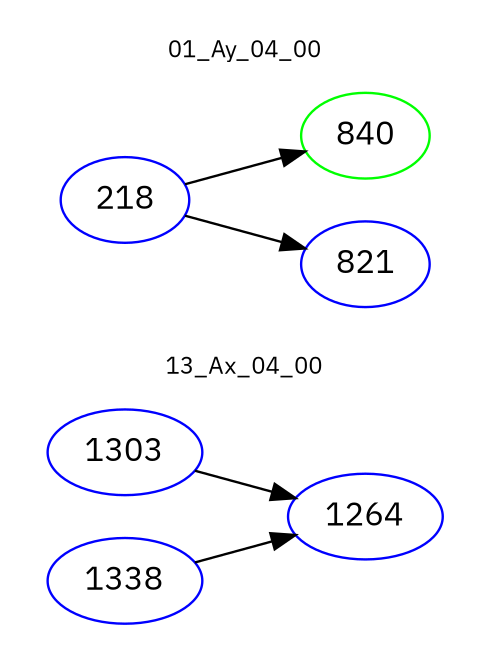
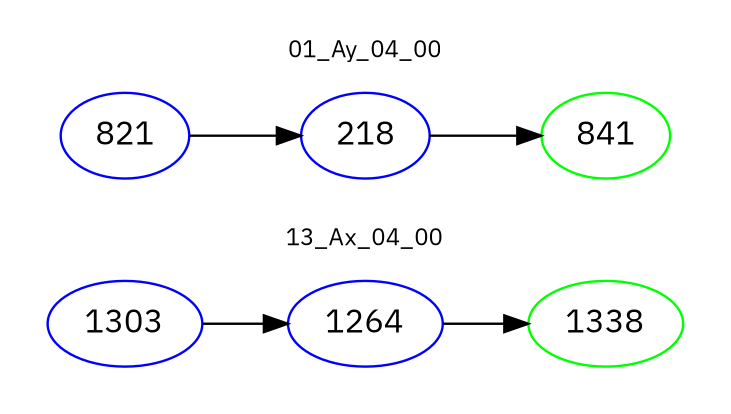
node "840": label "840" -> "841"
edge "218" -> "821": reversed
edge "1338" -> "1264": reversed
node "1338": color blue -> green
